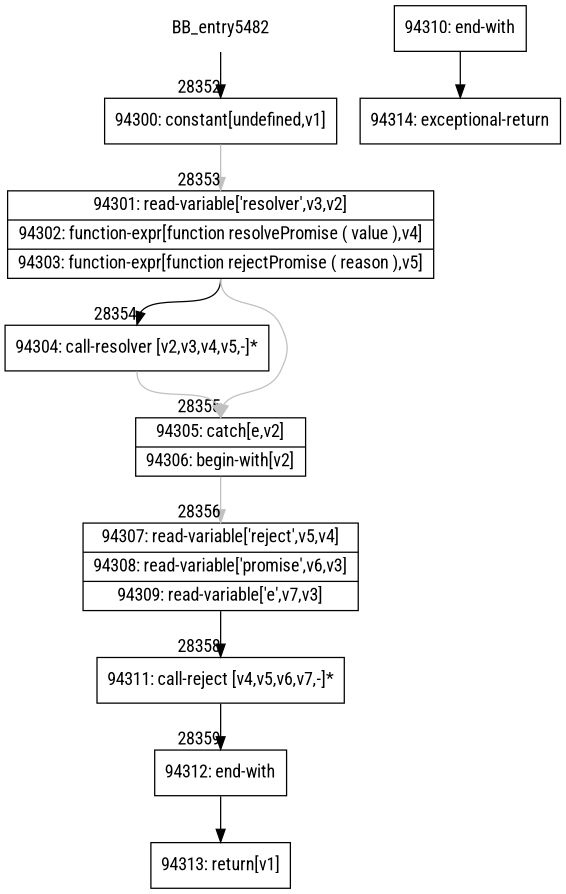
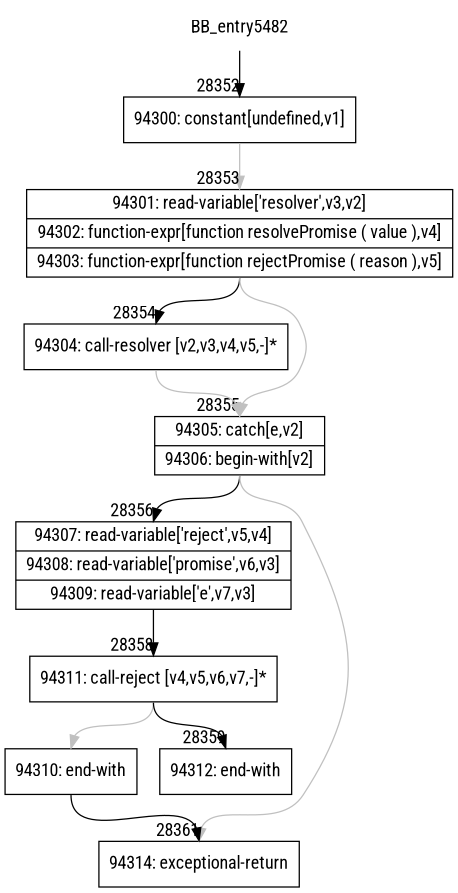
edge "94305: catch[e,v2]" -> "94307: read-variable['reject',v5,v4]": color gray -> black
edge "94305: catch[e,v2]" -> "94314: exceptional-return": added
edge "94311: call-reject [v4,v5,v6,v7,-]*" -> "94310: end-with": added
node "94313: return[v1]": removed
